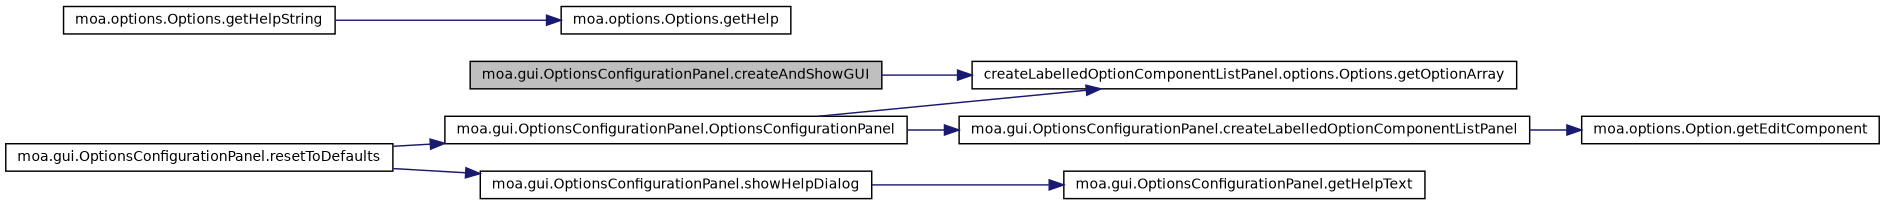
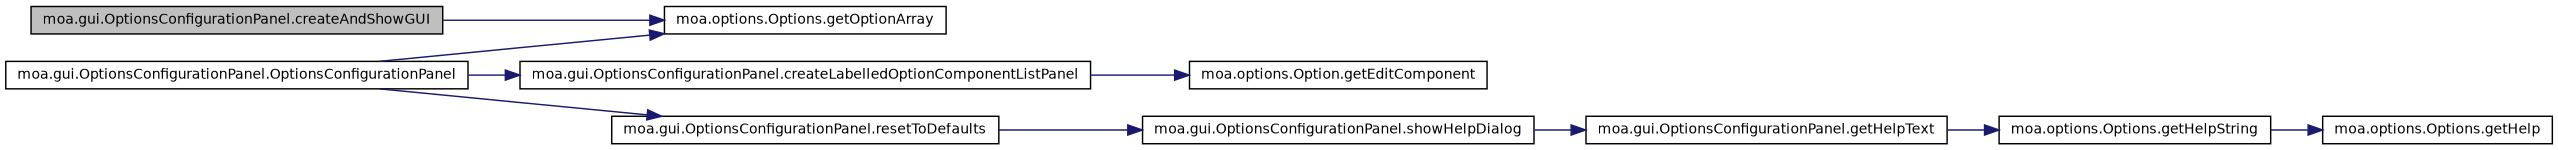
node "createLabelledOptionComponentListPanel.options.Options.getOptionArray": label "createLabelledOptionComponentListPanel.options.Options.getOptionArray" -> "moa.options.Options.getOptionArray"
edge "moa.gui.OptionsConfigurationPanel.getHelpText" -> "moa.options.Options.getHelpString": added
edge "moa.gui.OptionsConfigurationPanel.resetToDefaults" -> "moa.gui.OptionsConfigurationPanel.OptionsConfigurationPanel": reversed
